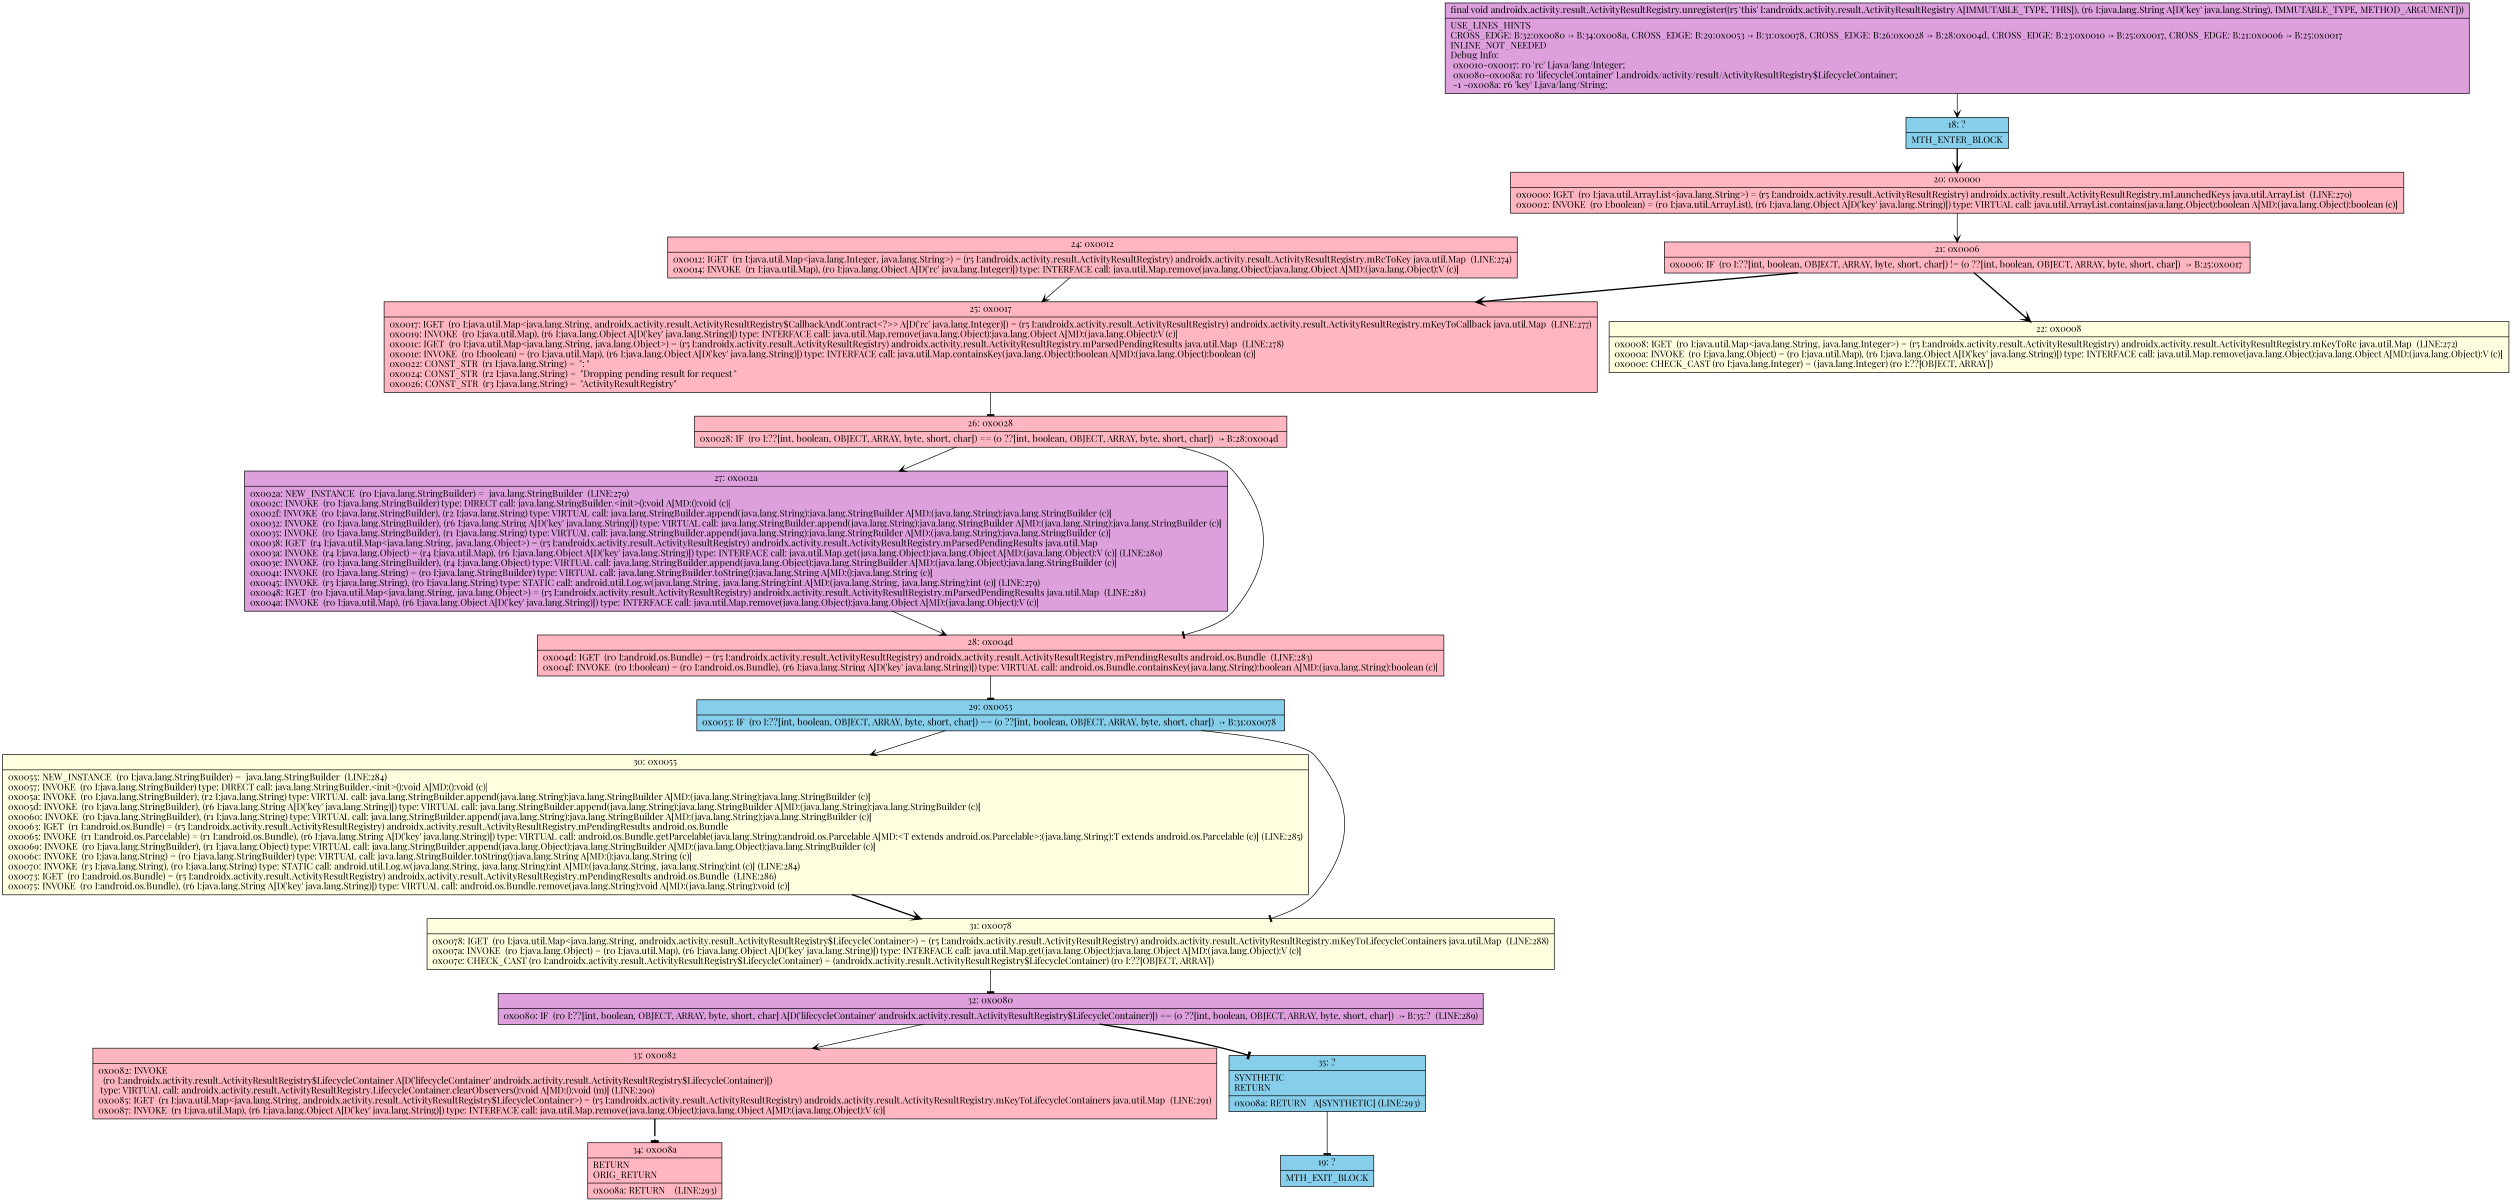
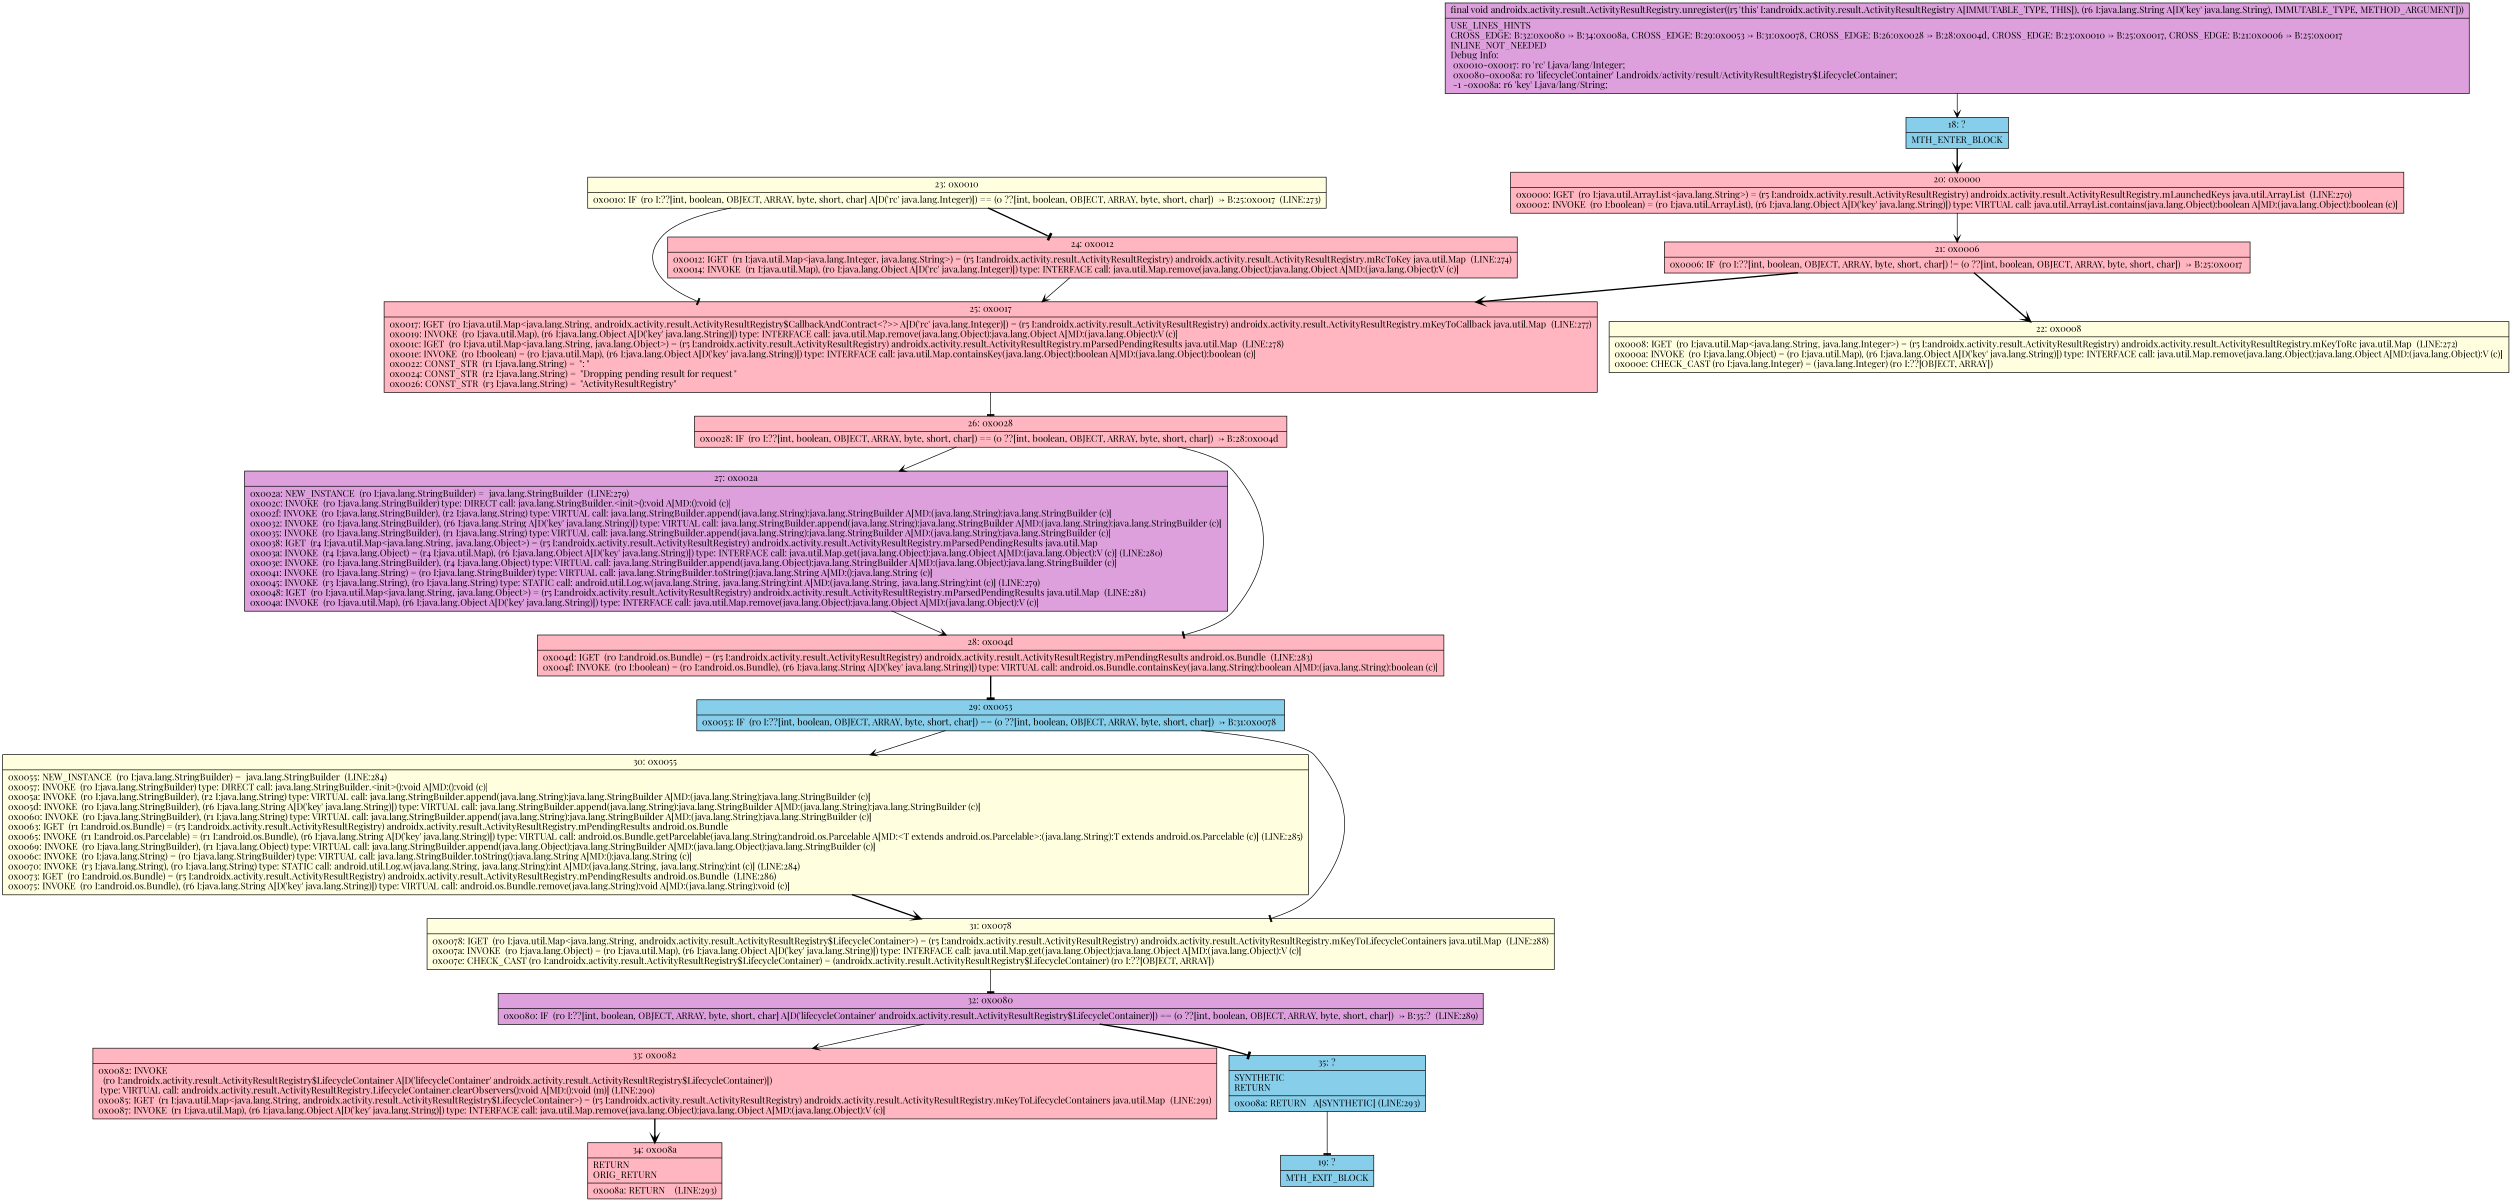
node "23: 0x0010": added
edge "28: 0x004d" -> "29: 0x0053": style solid -> bold
edge "33: 0x0082" -> "34: 0x008a": arrowhead tee -> vee
